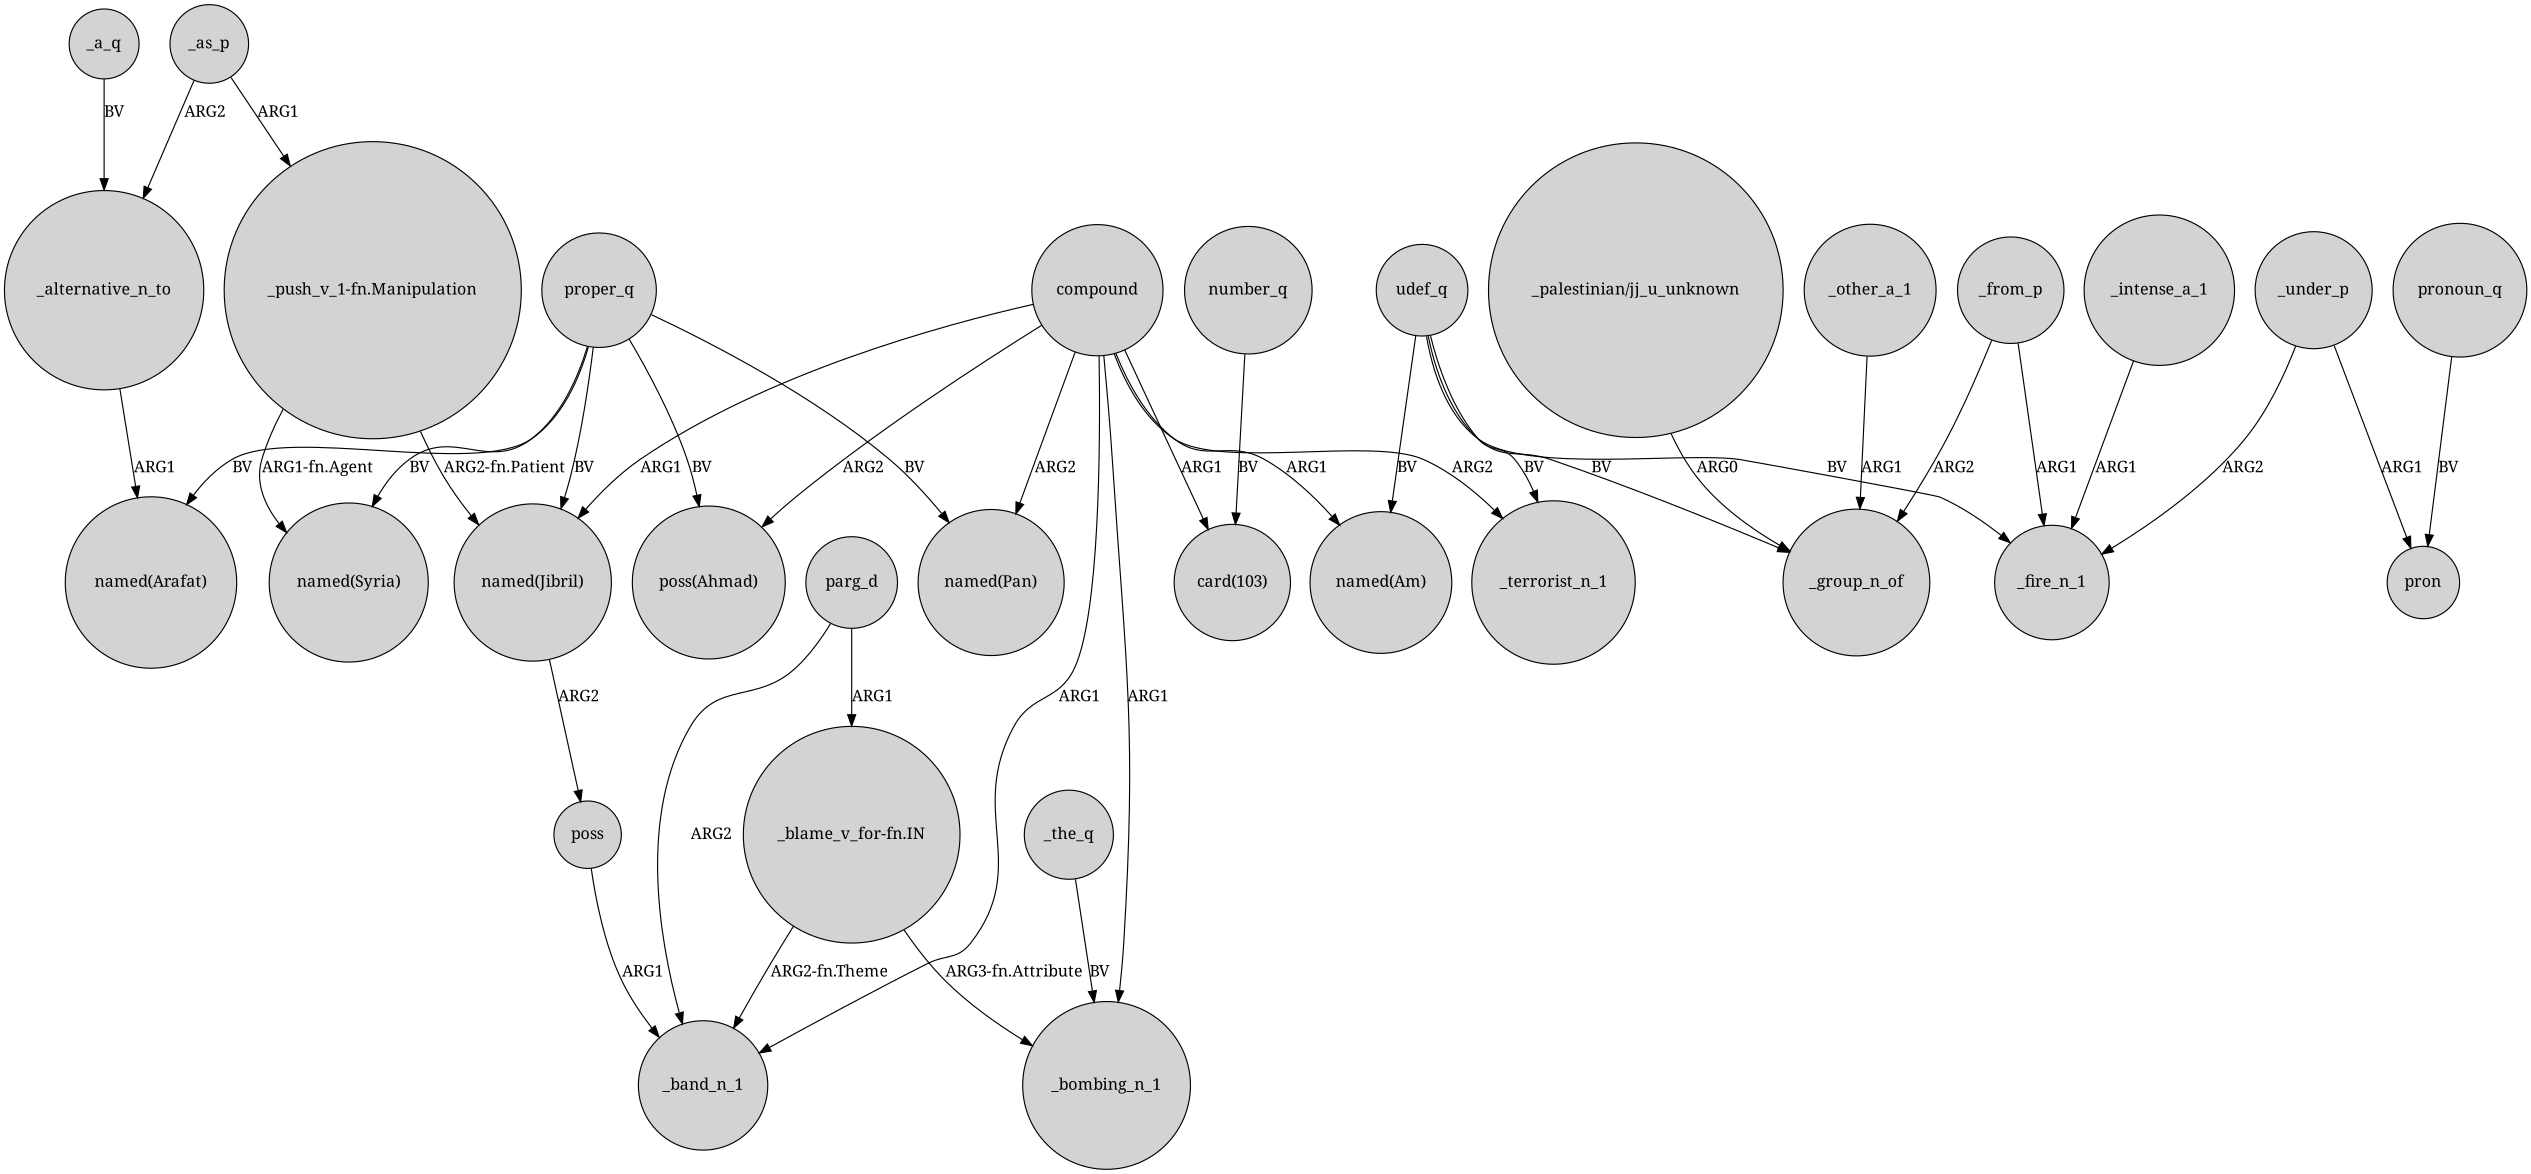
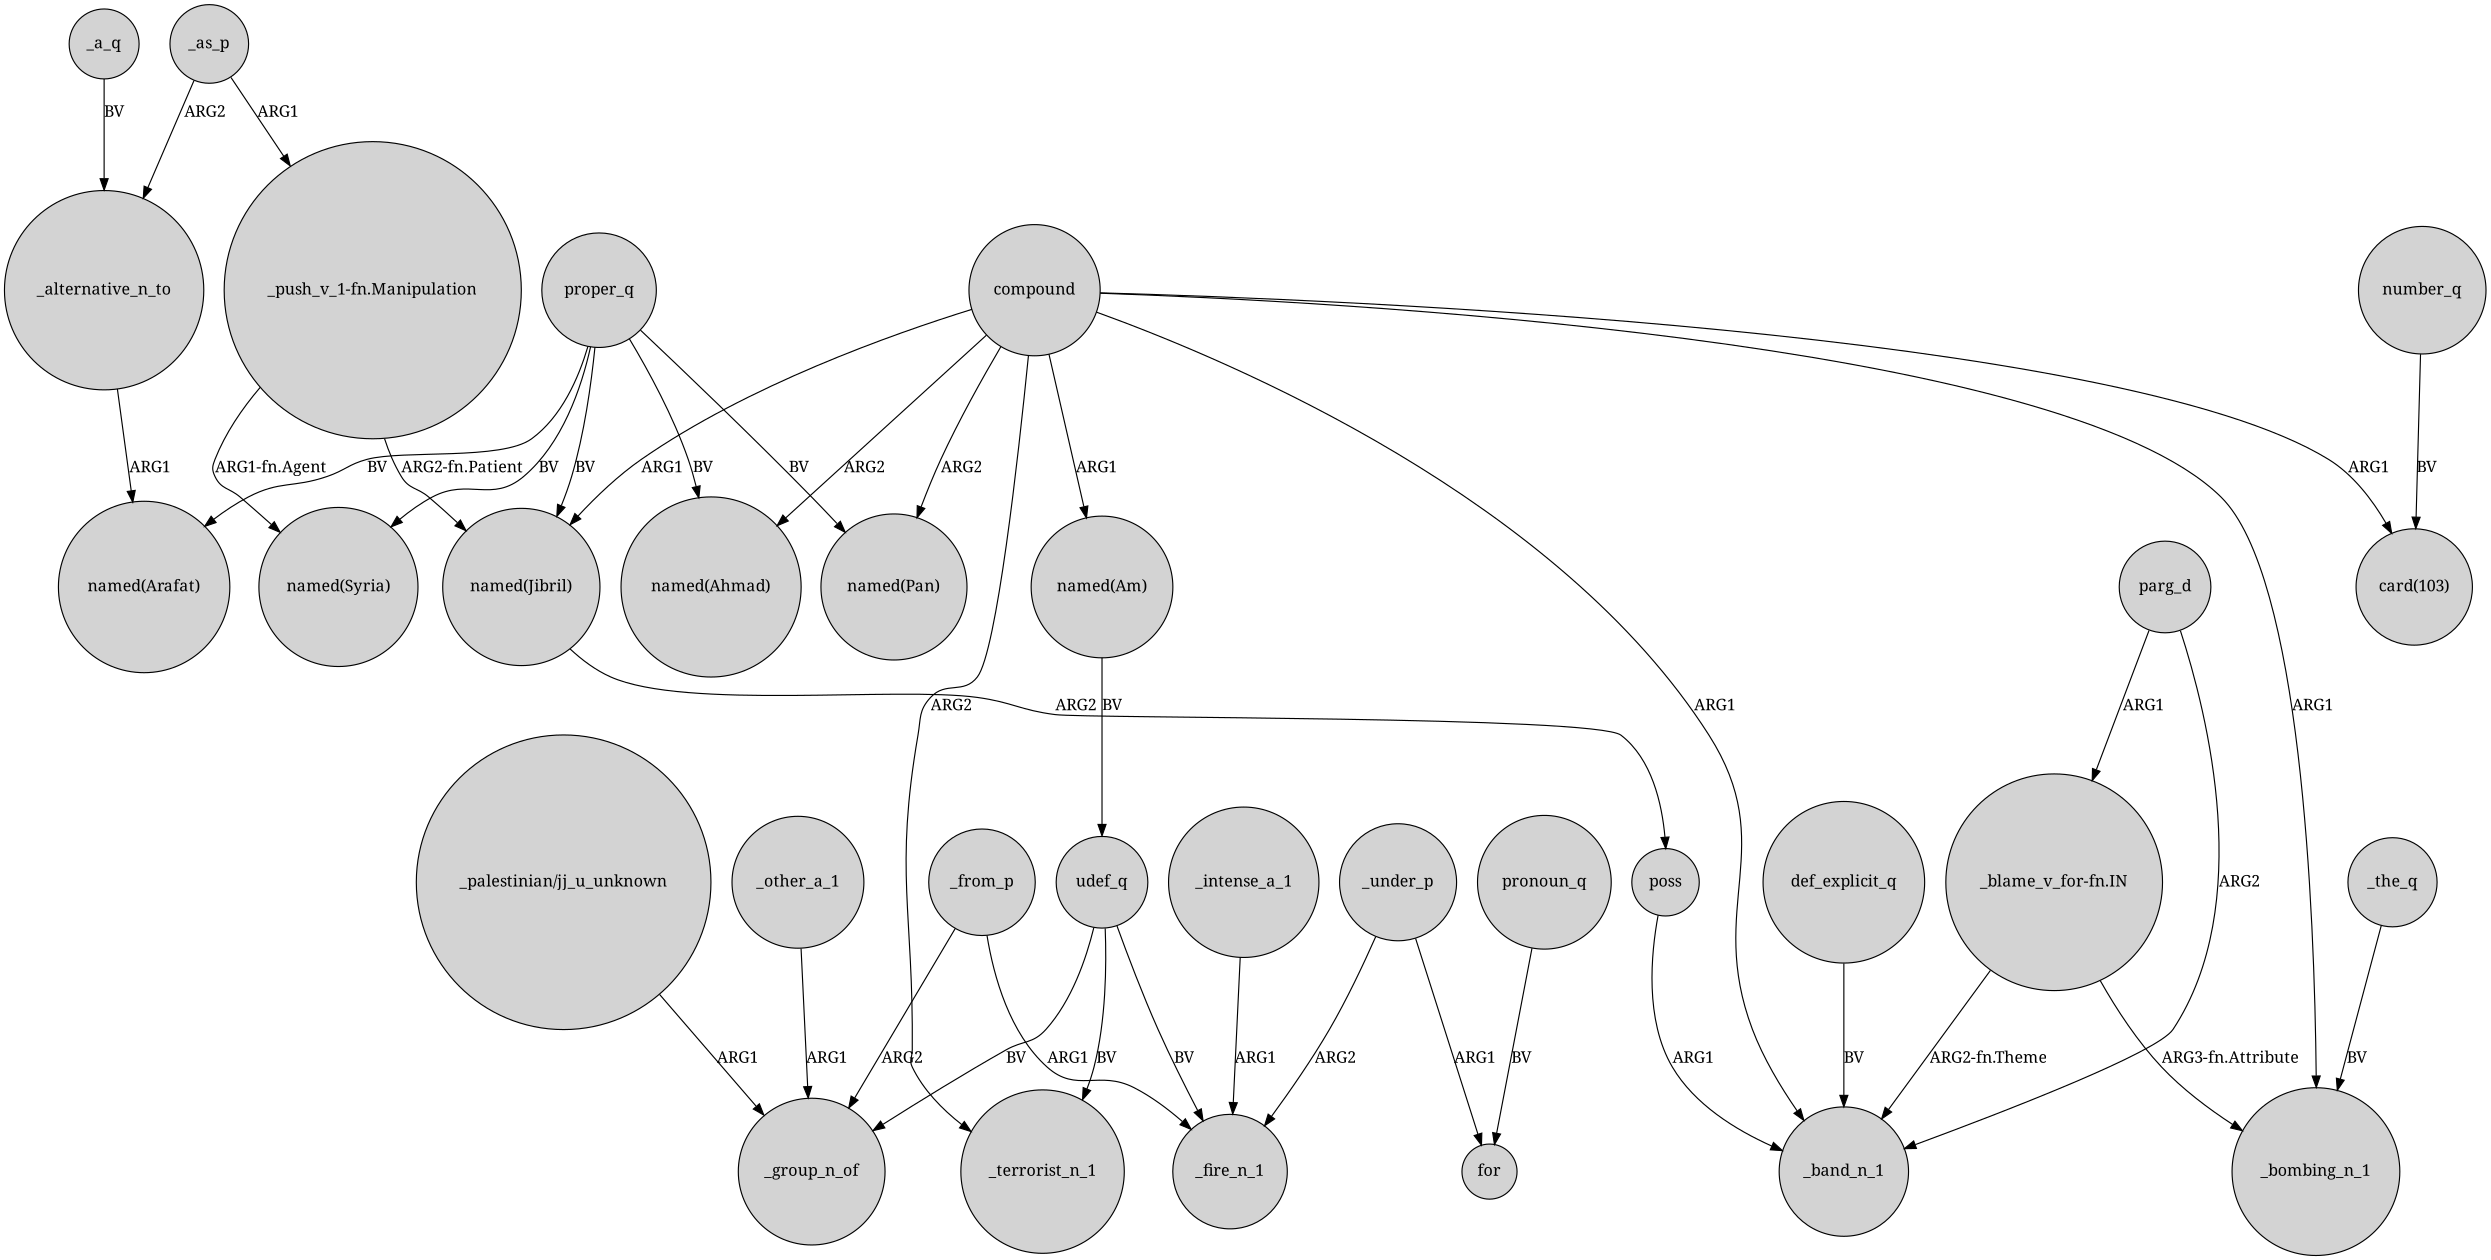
edge "udef_q" -> "named(Am)": reversed
edge "_palestinian/jj_u_unknown" -> "_group_n_of": label "ARG0" -> "ARG1"
node "poss(Ahmad)": label "poss(Ahmad)" -> "named(Ahmad)"
node "pron": label "pron" -> "for"
node "def_explicit_q": added
